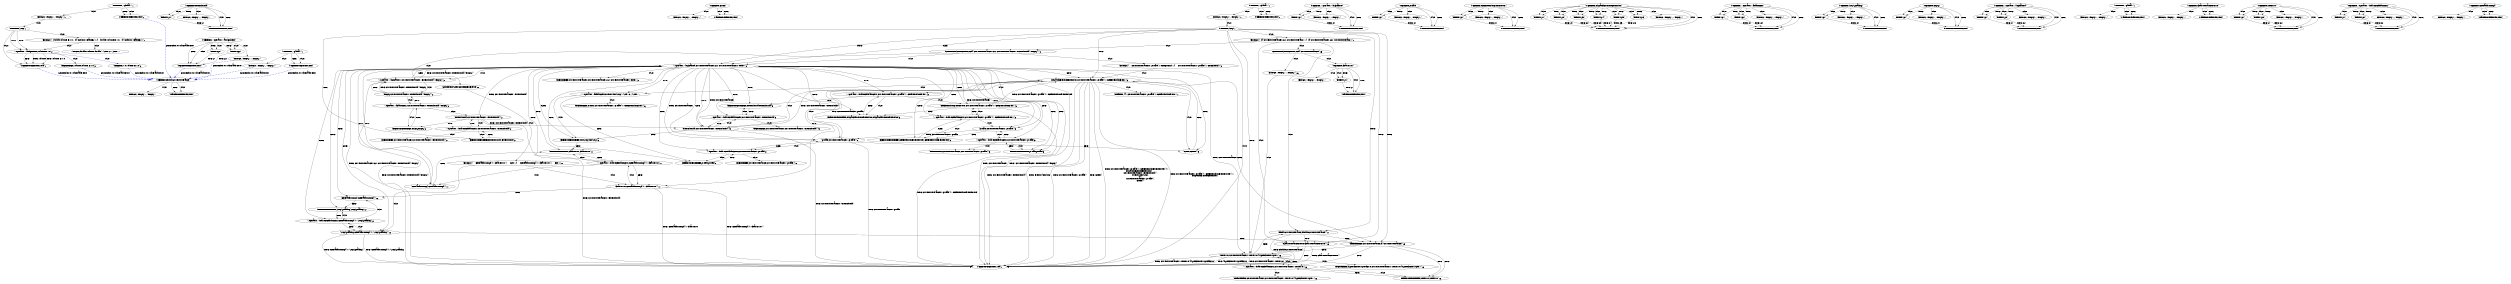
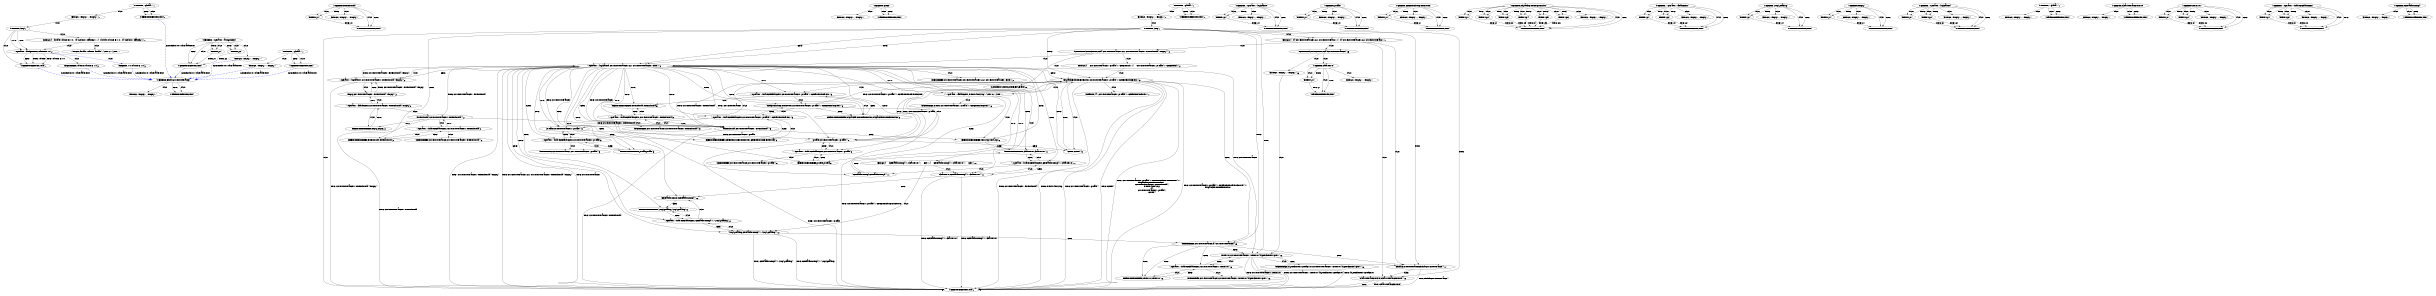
edge "(FinishCurrentUtterance,FinishCurrentUtterance())" -> "(IDENTIFIER,current_utterance_,if (current_utterance_))": reversed
